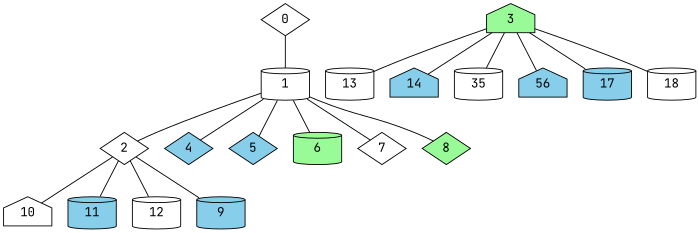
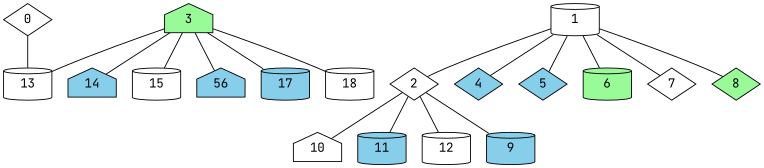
edge "0" -- "1": now "0" -- "13"
node "35": label "35" -> "15"
